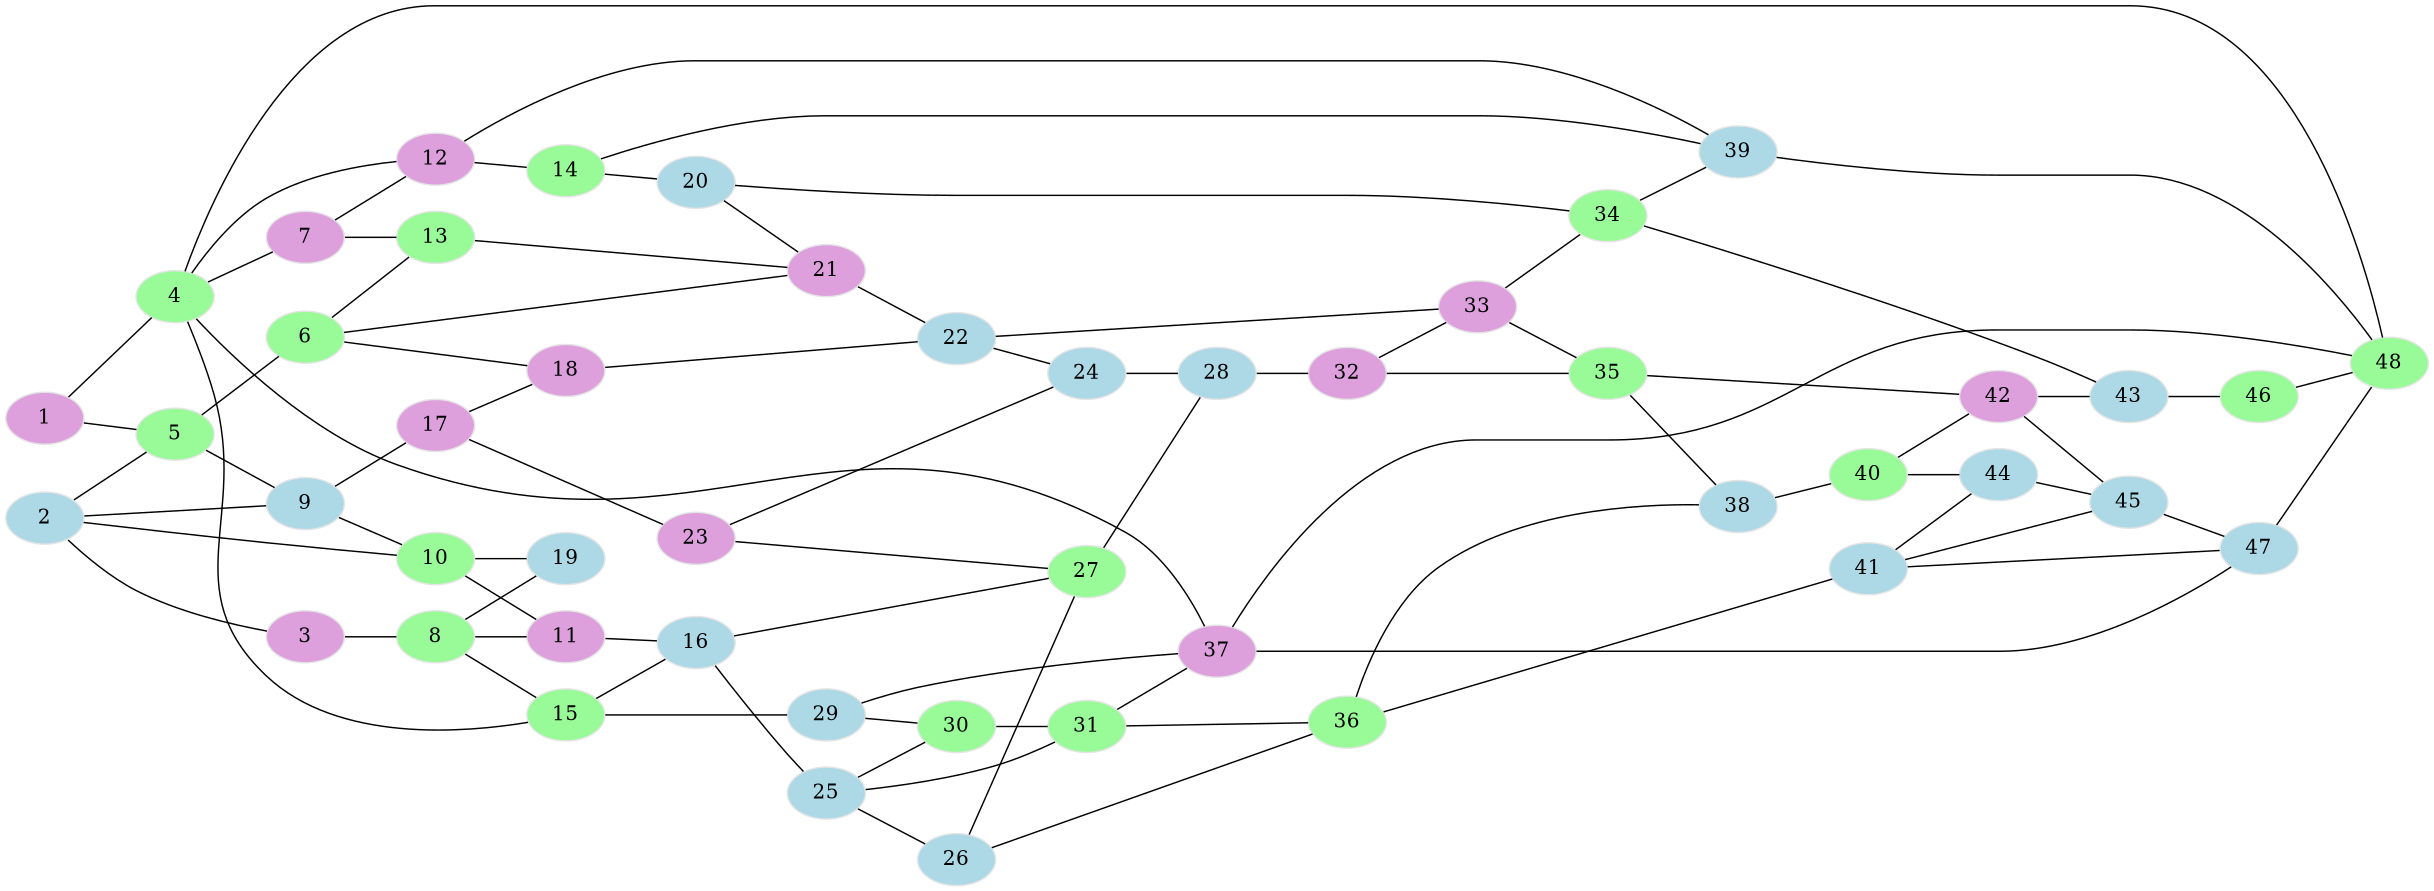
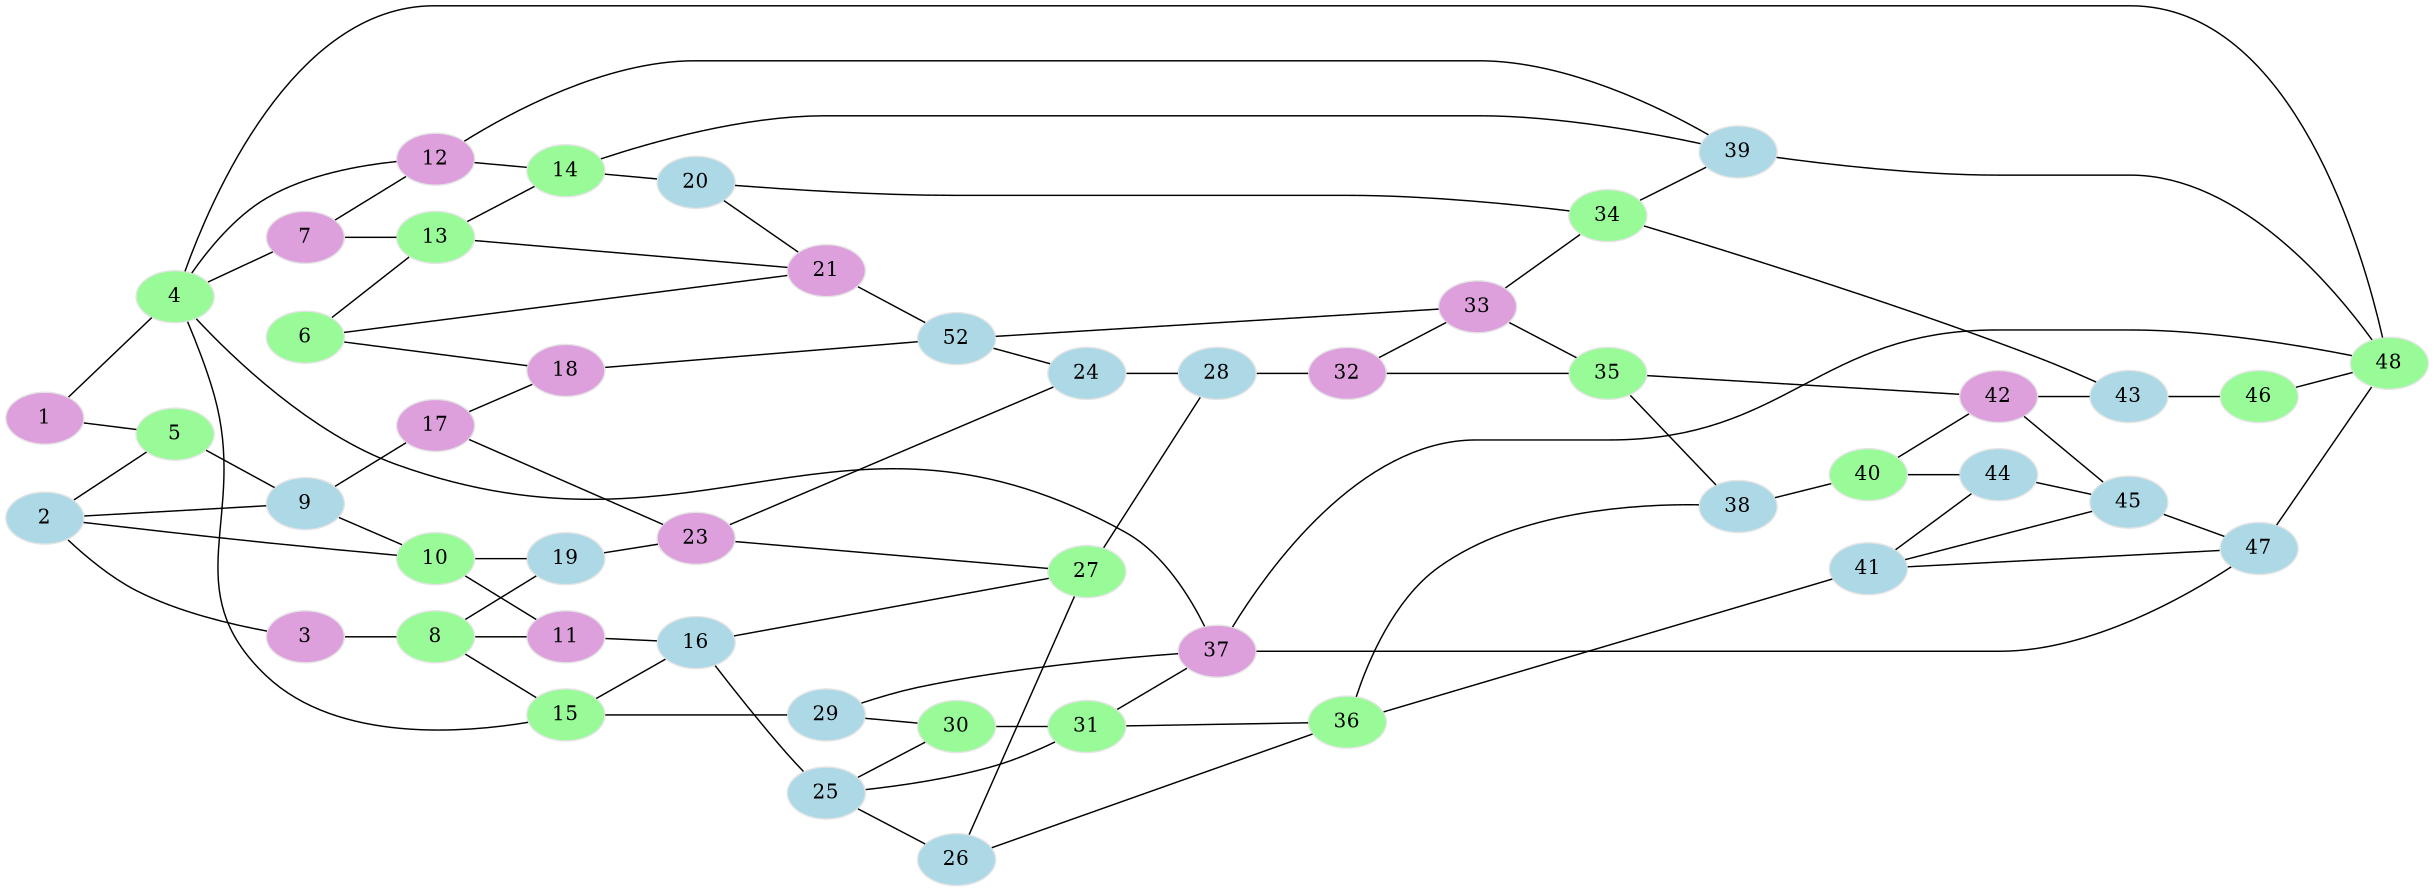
edge "14" -- "13": added
node "22": label "22" -> "52"
edge "6" -- "5": removed
edge "23" -- "19": added
